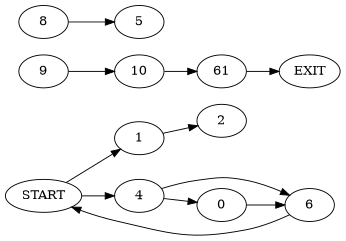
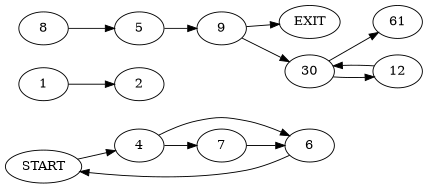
edge "5" -> "9": added
node "10": label "10" -> "30"
edge "61" -> "EXIT": now "9" -> "EXIT"
node "12": added
edge "START" -> "1": removed
node "0": label "0" -> "7"
